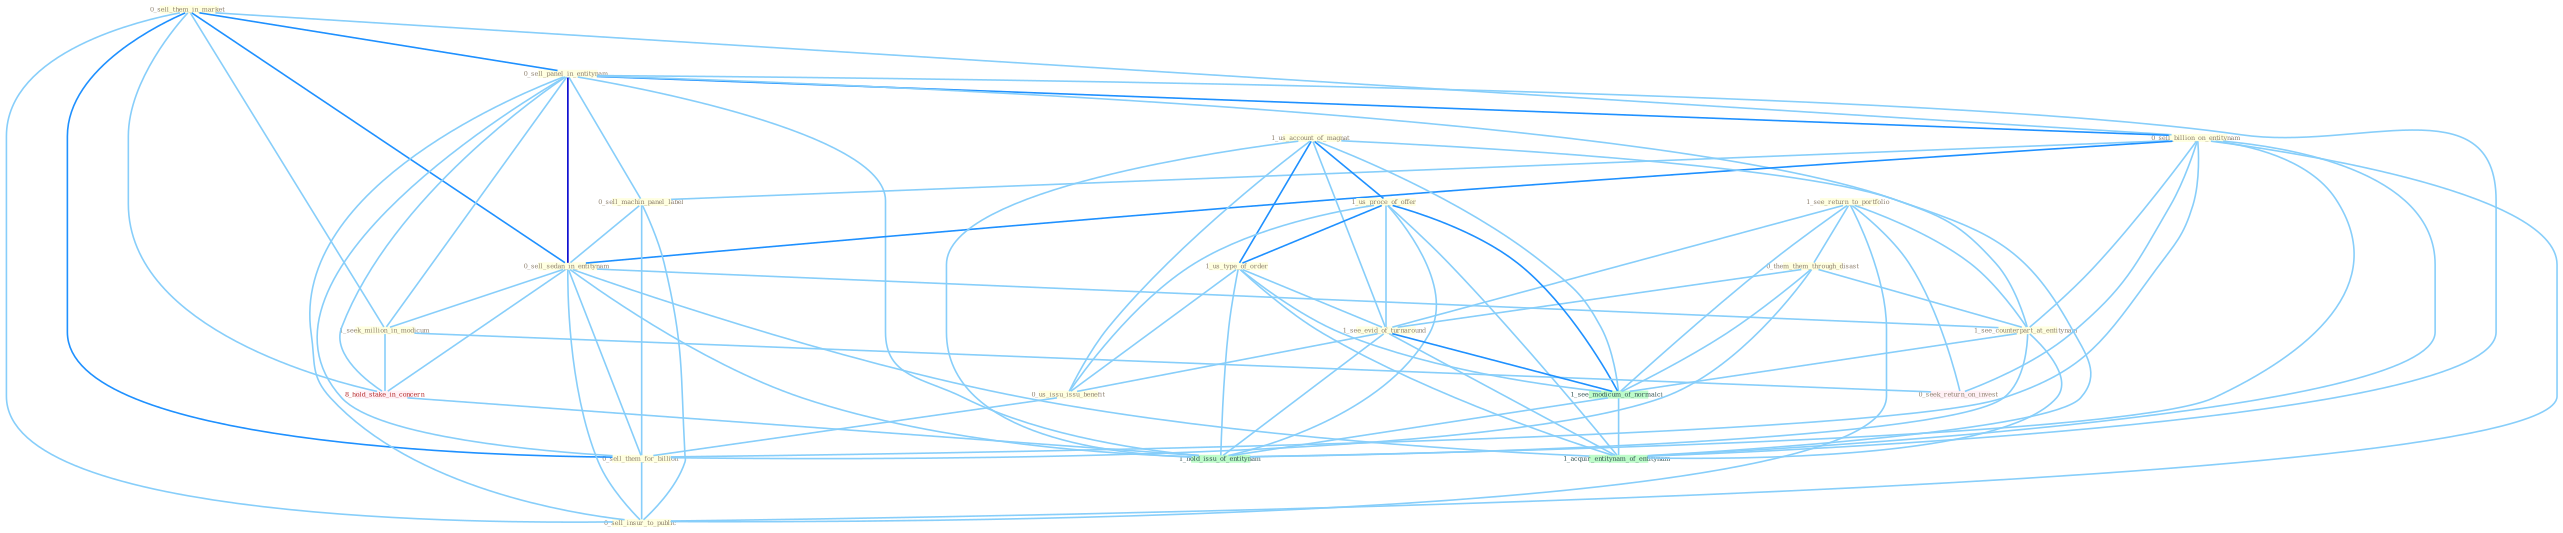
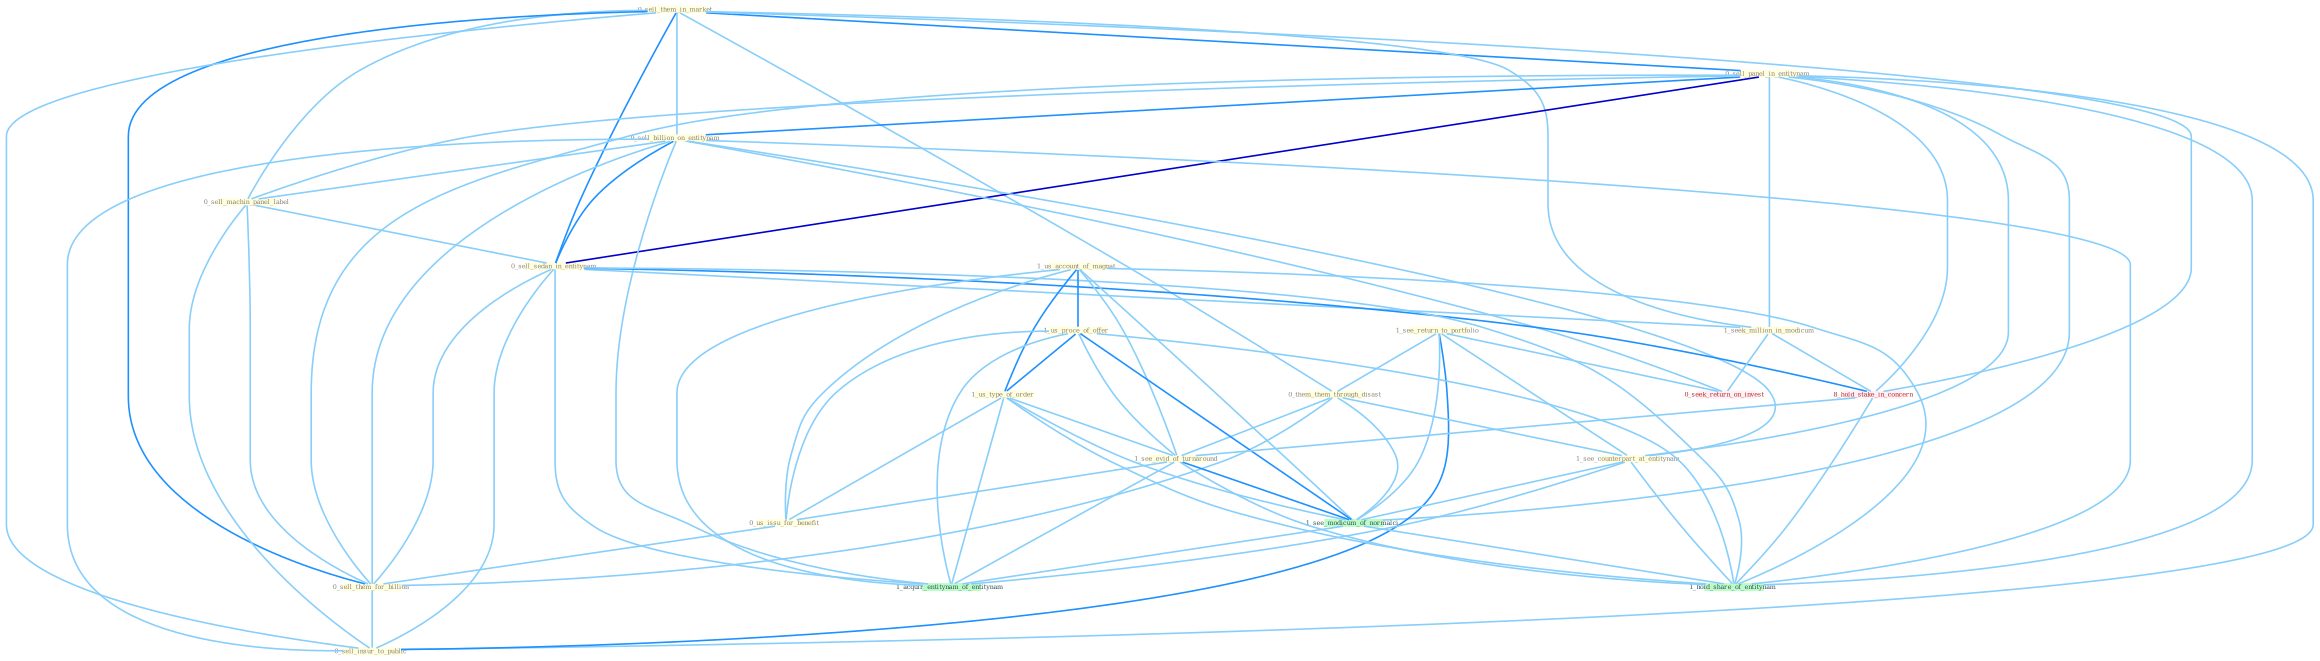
edge "0_sell_them_in_market" -- "0_sell_machin_panel_label": added
edge "0_sell_panel_in_entitynam" -- "1_acquir_entitynam_of_entitynam": now "0_sell_panel_in_entitynam" -- "1_see_modicum_of_normalci"
edge "0_sell_them_in_market" -- "0_them_them_through_disast": added
edge "1_see_return_to_portfolio" -- "1_see_evid_of_turnaround": now "8_hold_stake_in_concern" -- "1_see_evid_of_turnaround"
edge "0_sell_sedan_in_entitynam" -- "1_see_counterpart_at_entitynam": removed
edge "0_sell_sedan_in_entitynam" -- "8_hold_stake_in_concern": color #87cefa -> #1e90ff
node "0_us_issu_issu_benefit": label "0_us_issu_issu_benefit" -> "0_us_issu_for_benefit"
node "0_seek_return_on_invest": fontcolor #8b7d6b -> #b22222
node "1_hold_issu_of_entitynam": label "1_hold_issu_of_entitynam" -> "1_hold_share_of_entitynam"
edge "1_see_return_to_portfolio" -- "0_sell_insur_to_public": color #87cefa -> #1e90ff
